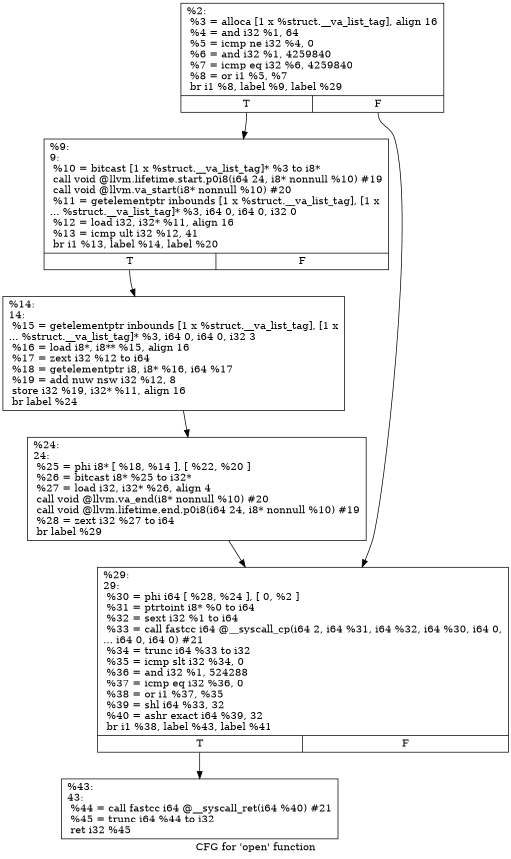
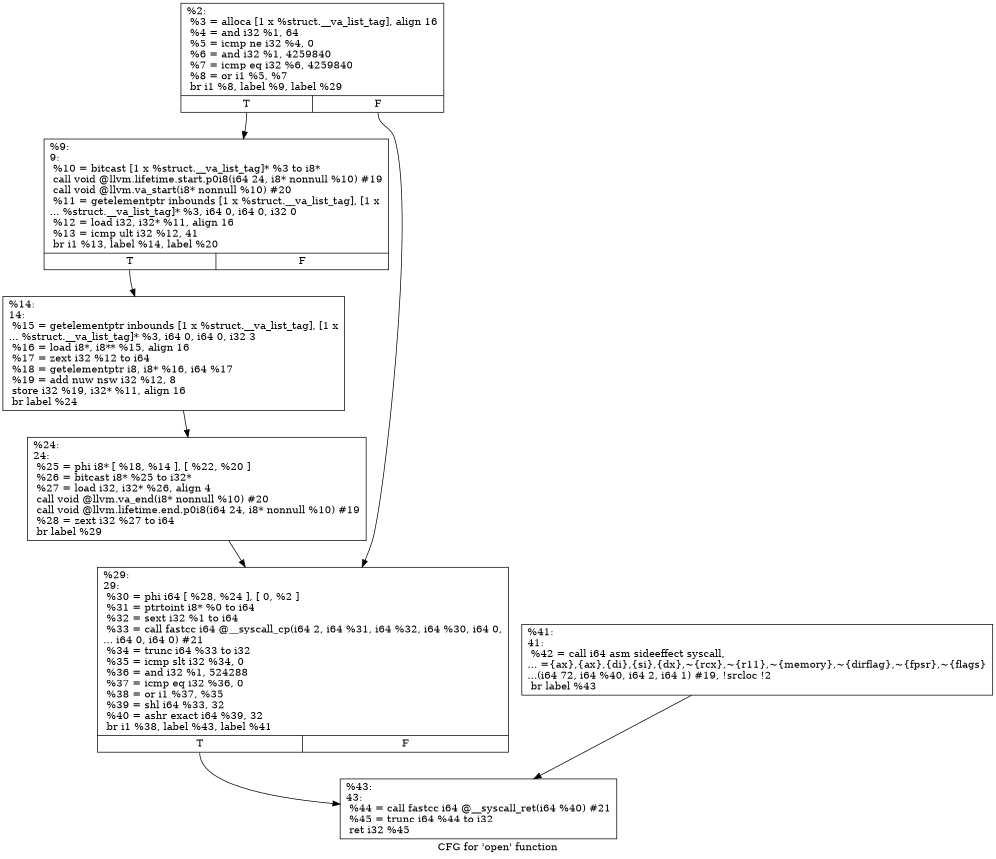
node "%41:": added
